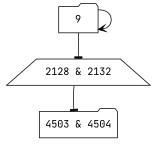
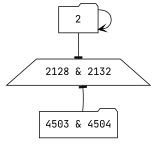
node "9": label "9" -> "2"
edge "2128 & 2132" -> "4503 & 4504": reversed
